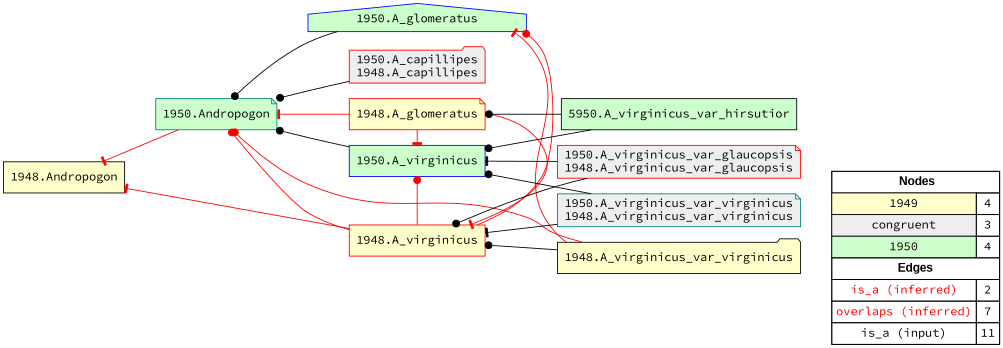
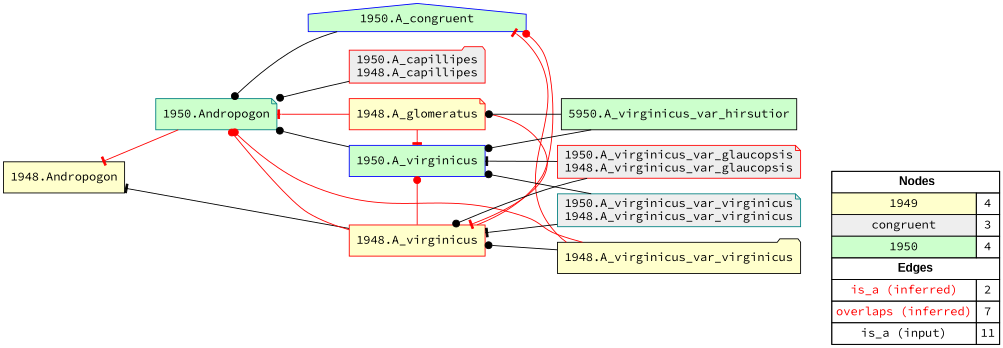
node "1950.A_glomeratus": label "1950.A_glomeratus" -> "1950.A_congruent"
edge "1948.A_virginicus" -> "1948.Andropogon": color #ff0000 -> #000000
